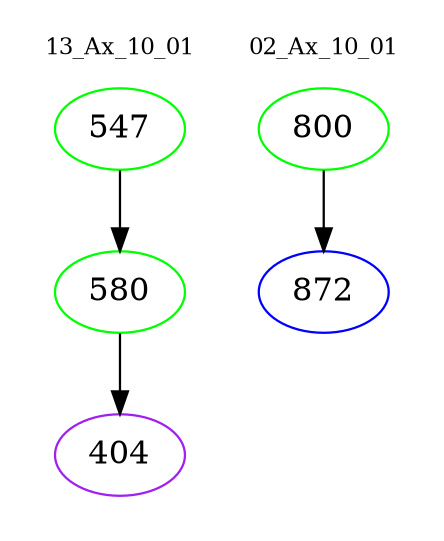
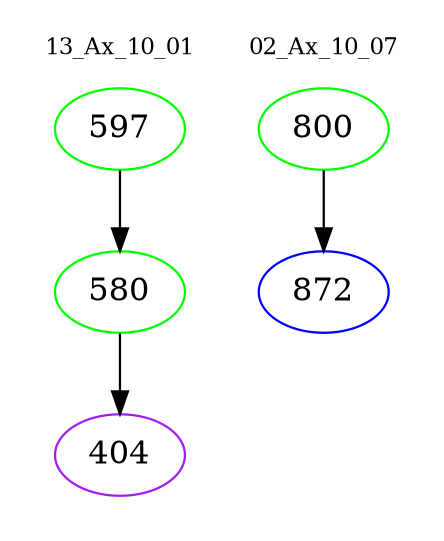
cluster "02_Ax_10_01": label "02_Ax_10_01" -> "02_Ax_10_07"
node "547": label "547" -> "597"
